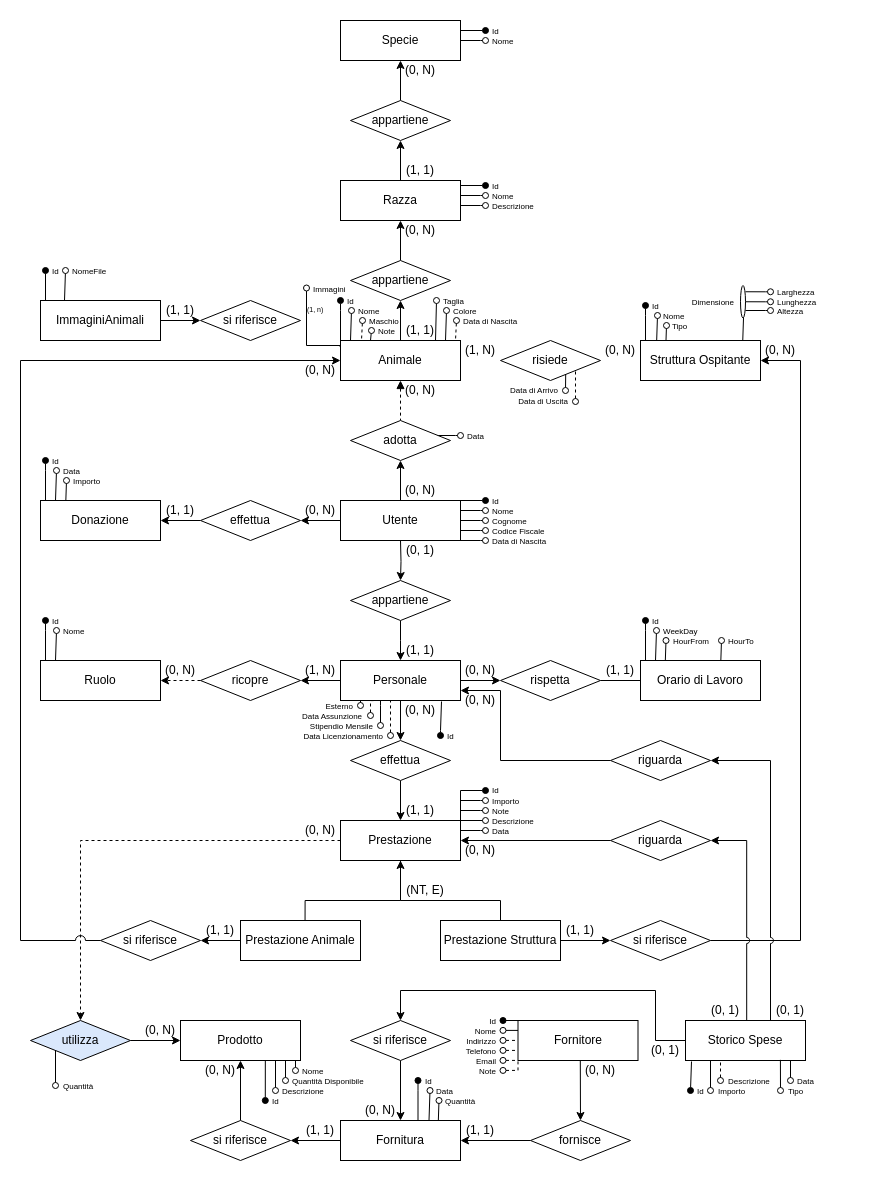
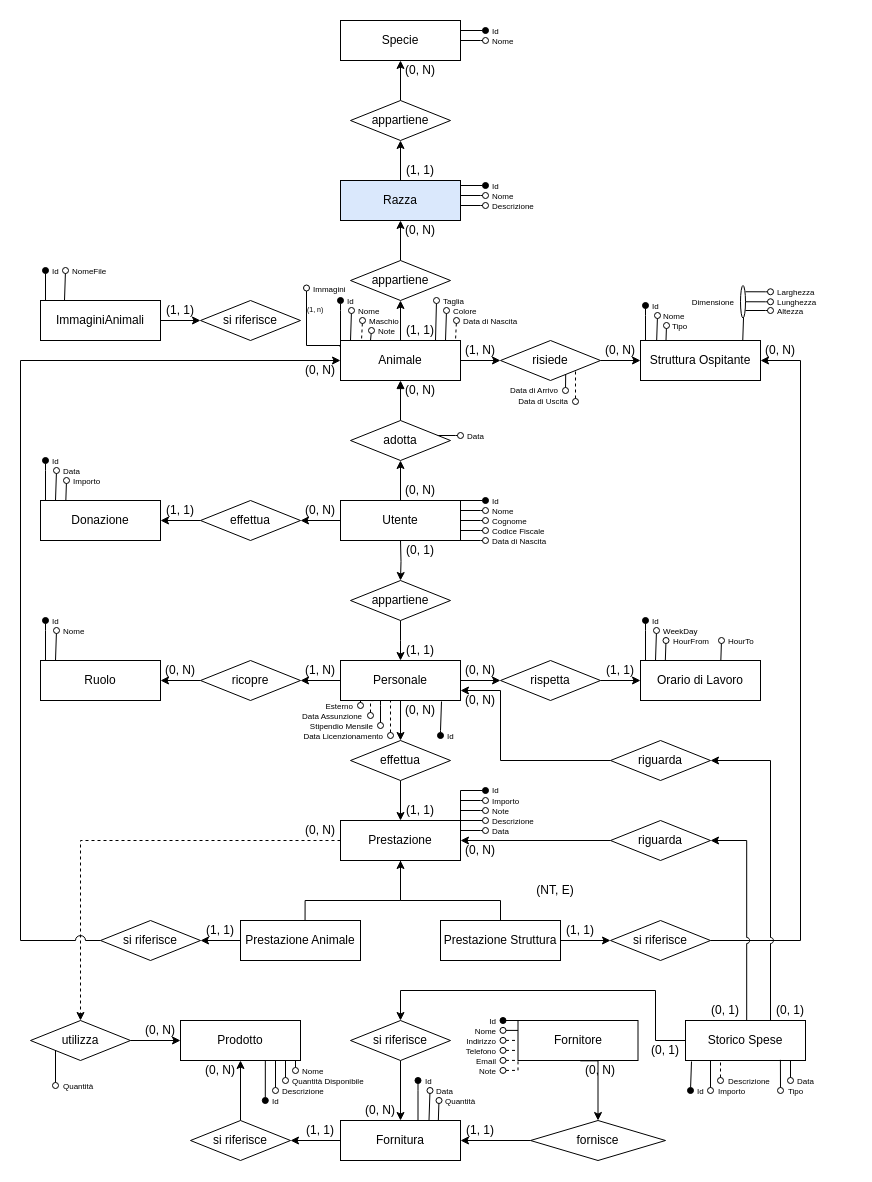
node "Razza": fillcolor #ffffff -> #dae8fc
edge "Animale" -> "risiede": added
edge "risiede" -> "Struttura Ospitante": added
edge "adotta" -> "Animale": style dashed -> solid
edge "ricopre" -> "Ruolo": style dashed -> solid
edge "rispetta" -- "Orario di Lavoro": arrowhead none -> classic
node "(NT, E)": moved (426, 891) -> (556, 891)
node "utilizza": fillcolor #dae8fc -> #ffffff
node "fornisce": size 100x40 -> 135x40
